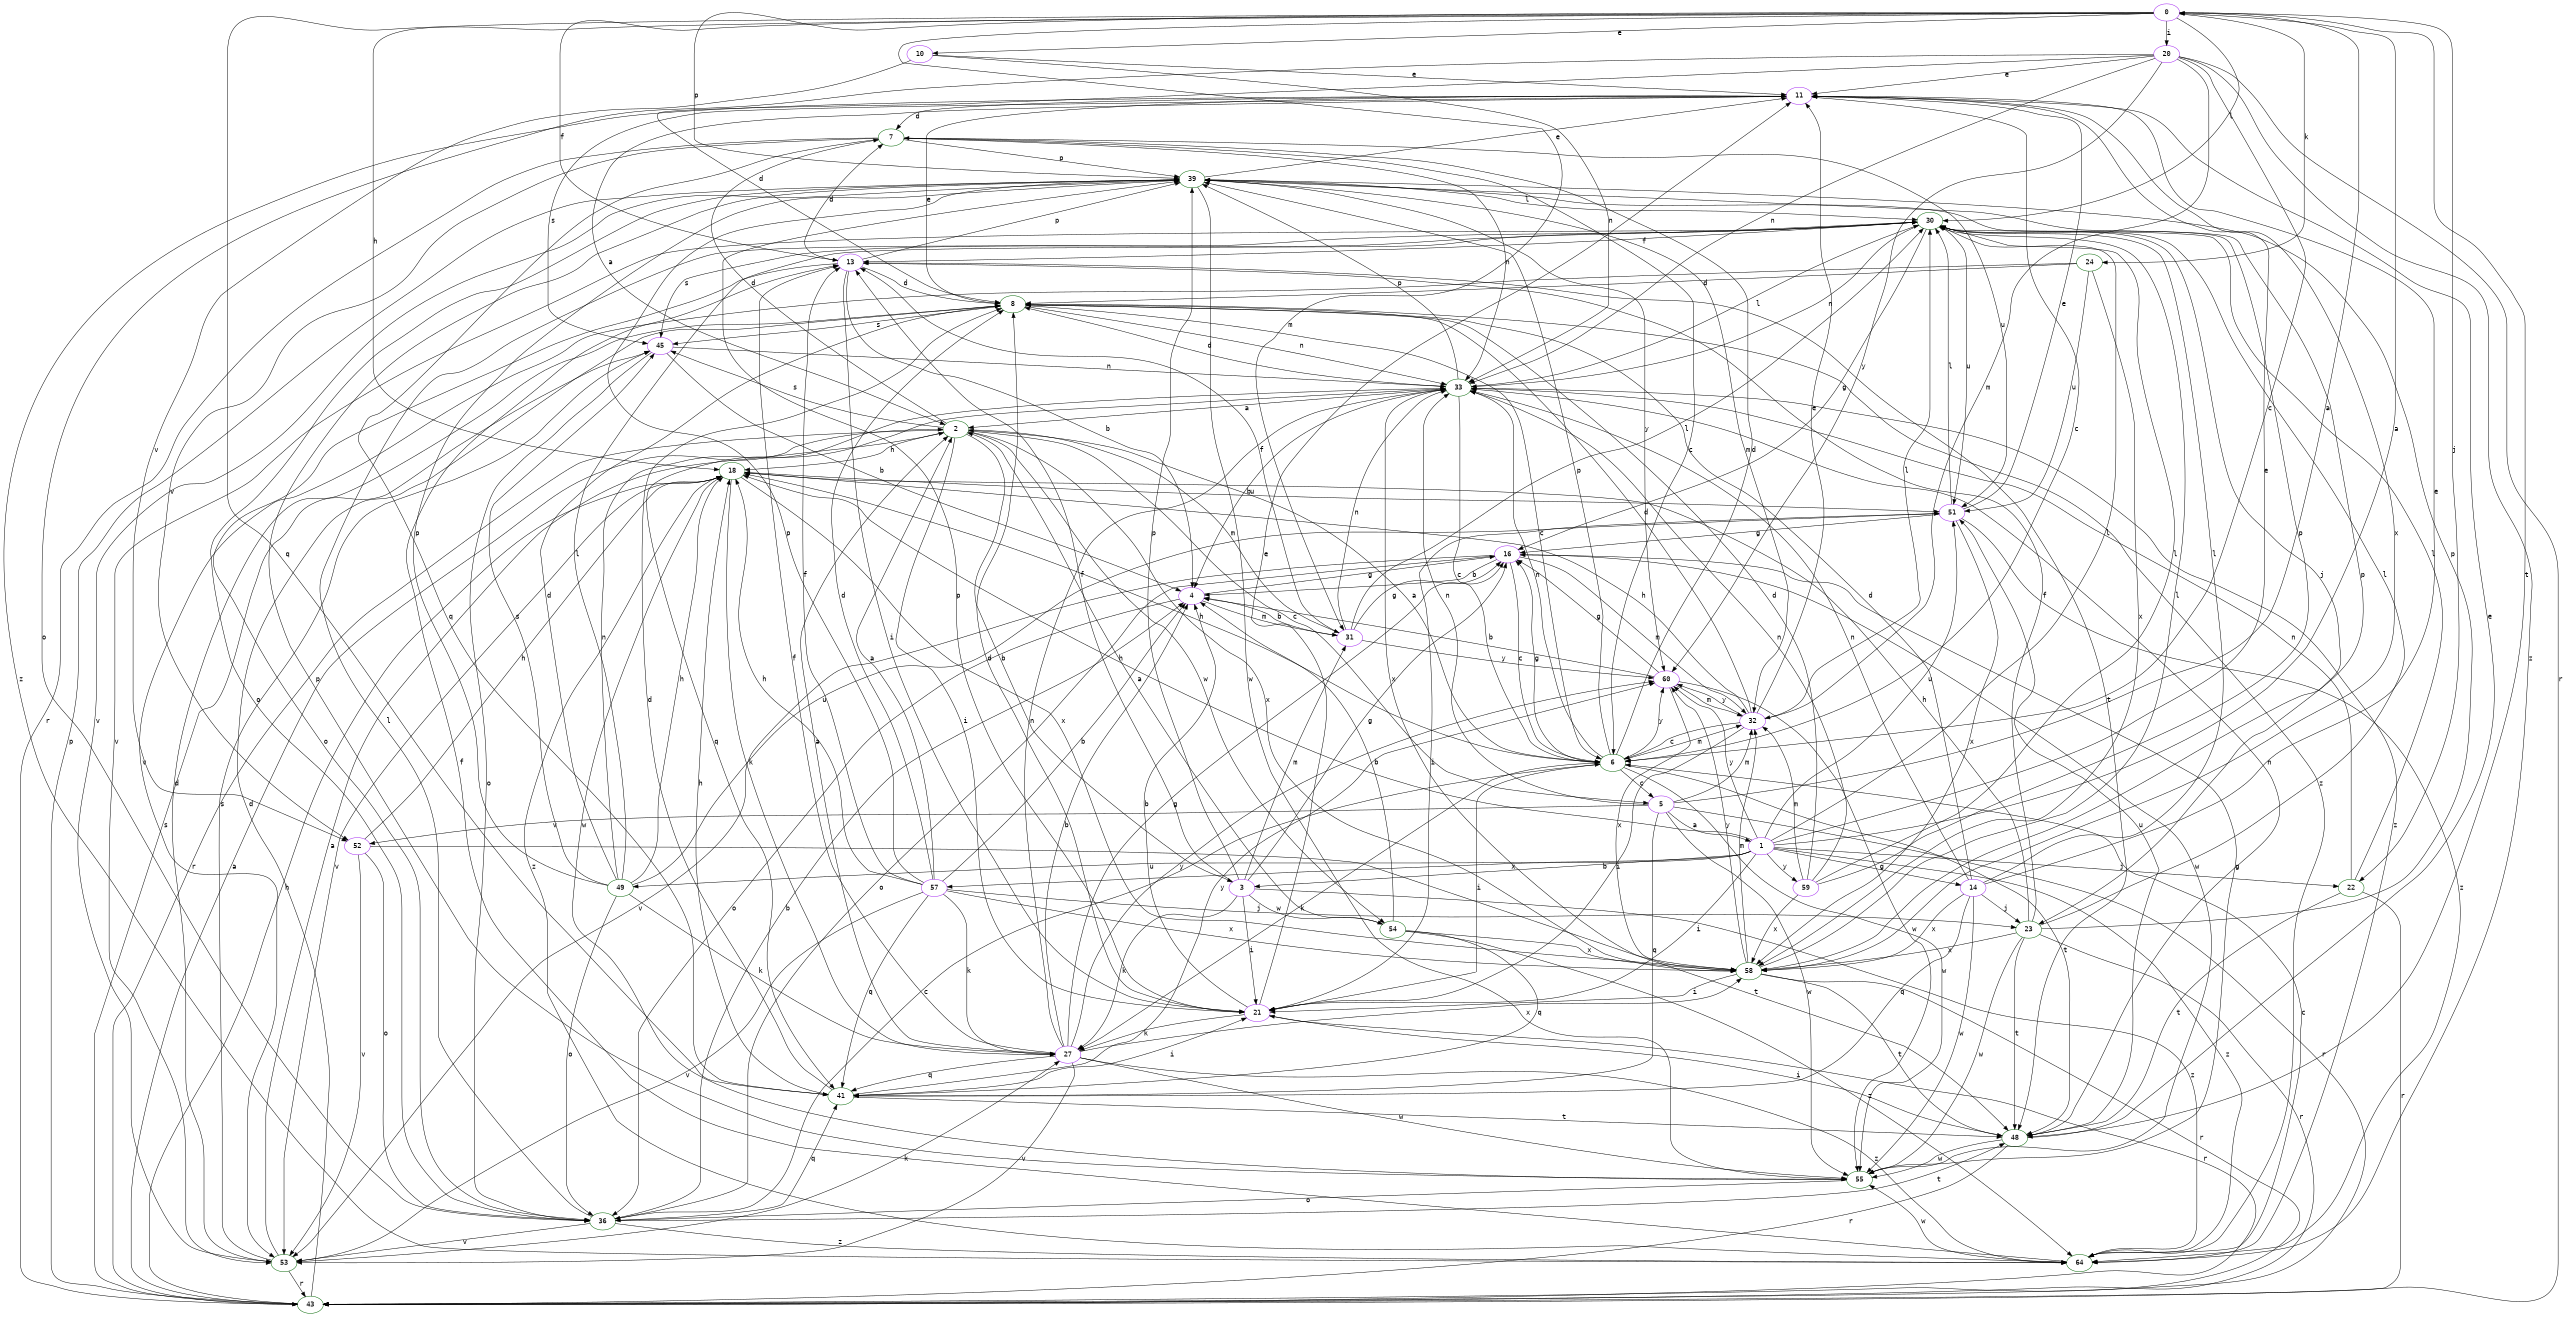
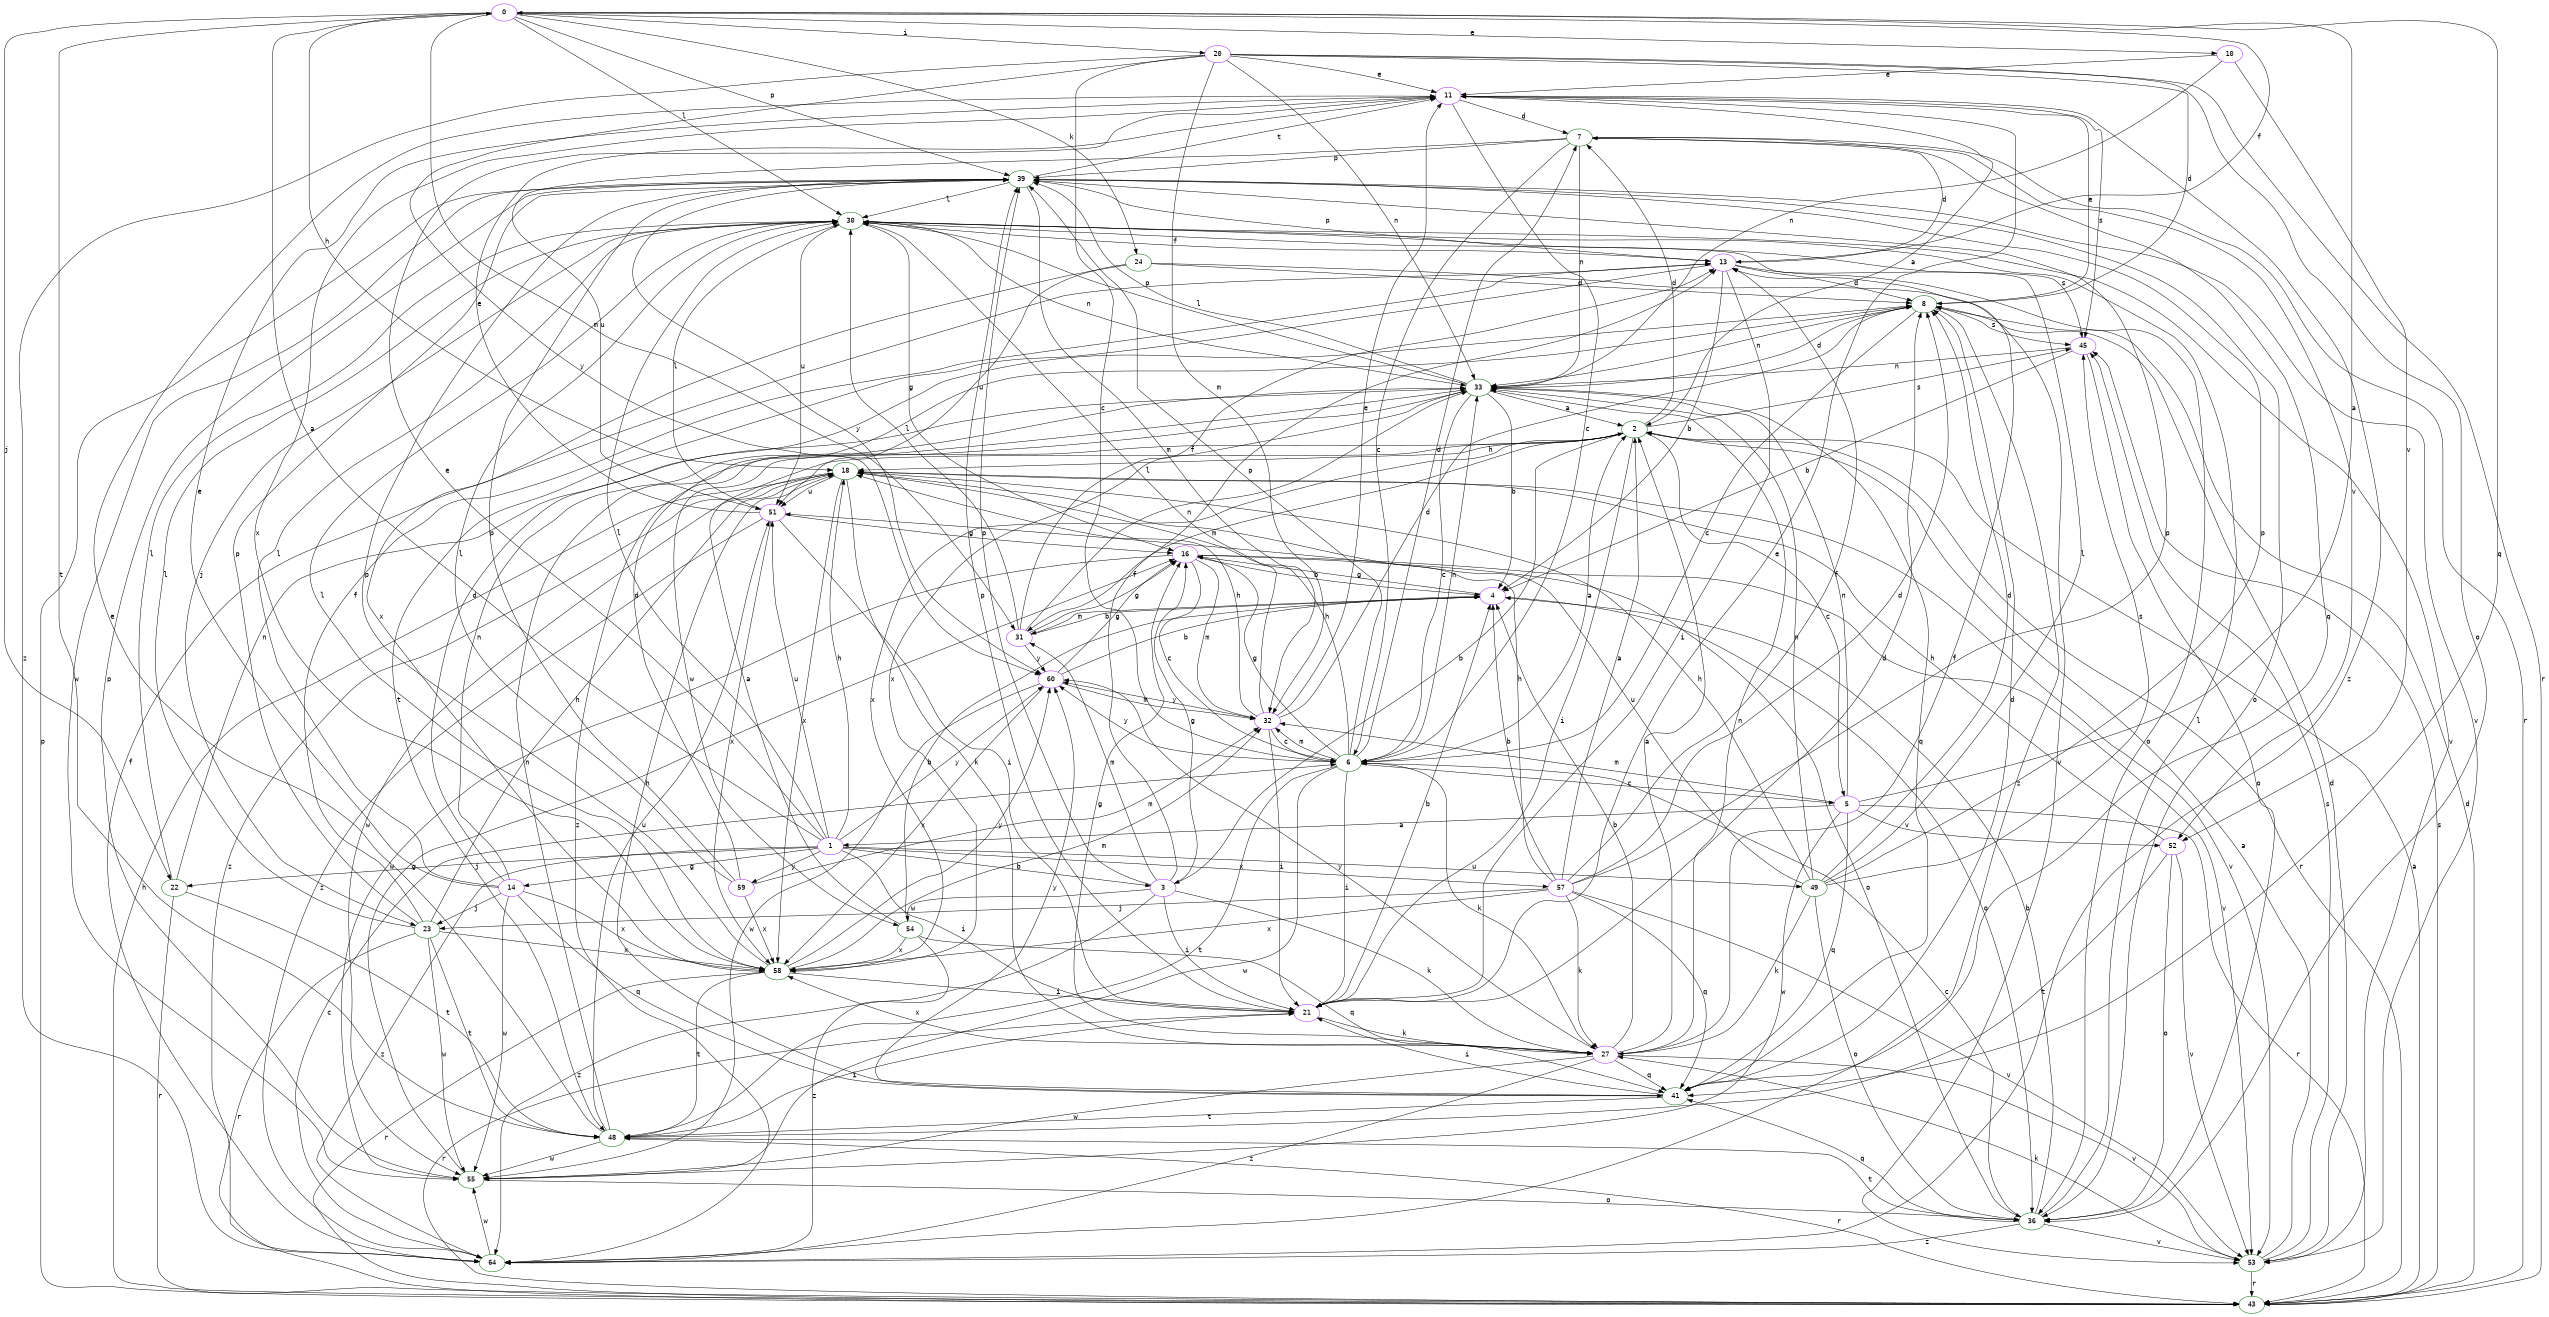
edge "39" -> "11": label "e" -> "t"
edge "59" -> "33": removed, label "n"
